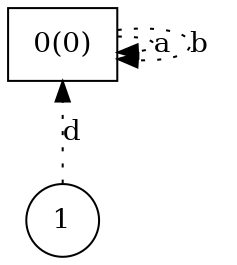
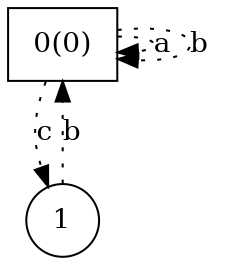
edge "0(0)" -> "1": added, label "c"
edge "1" -> "0(0)": label "d" -> "b"
